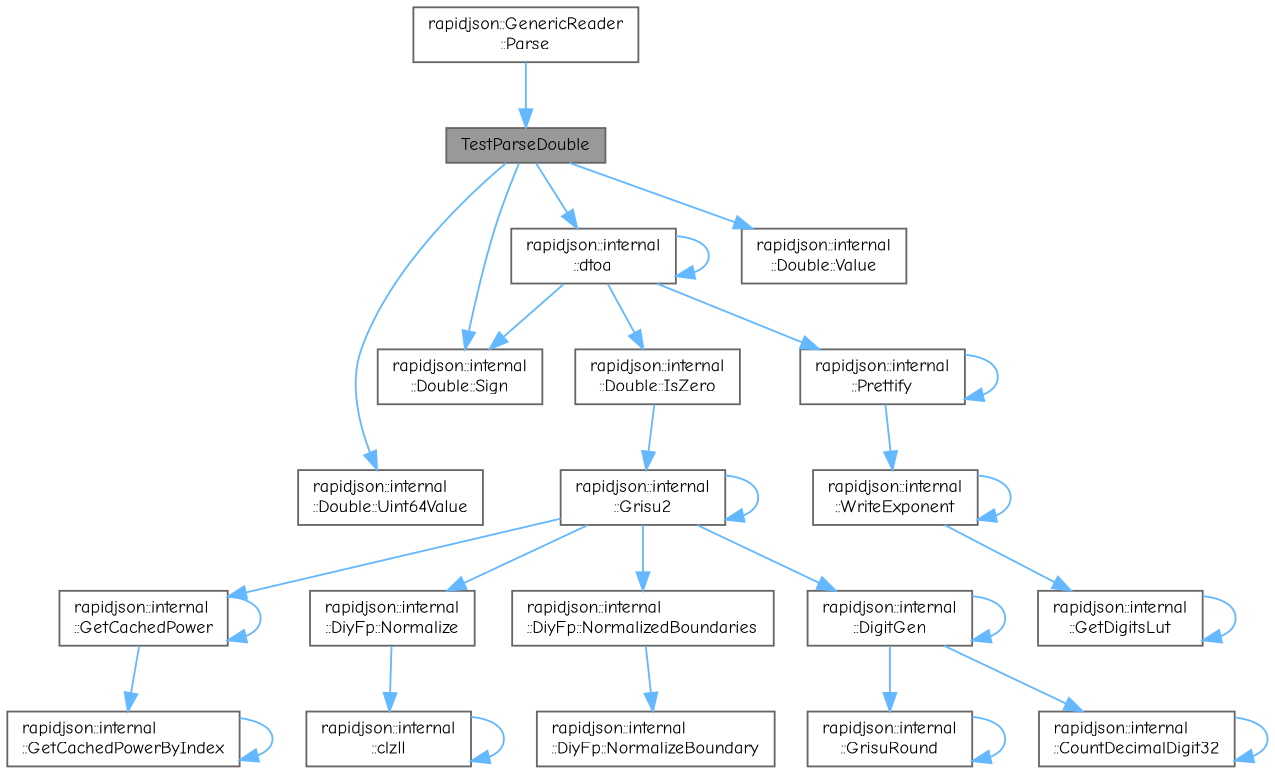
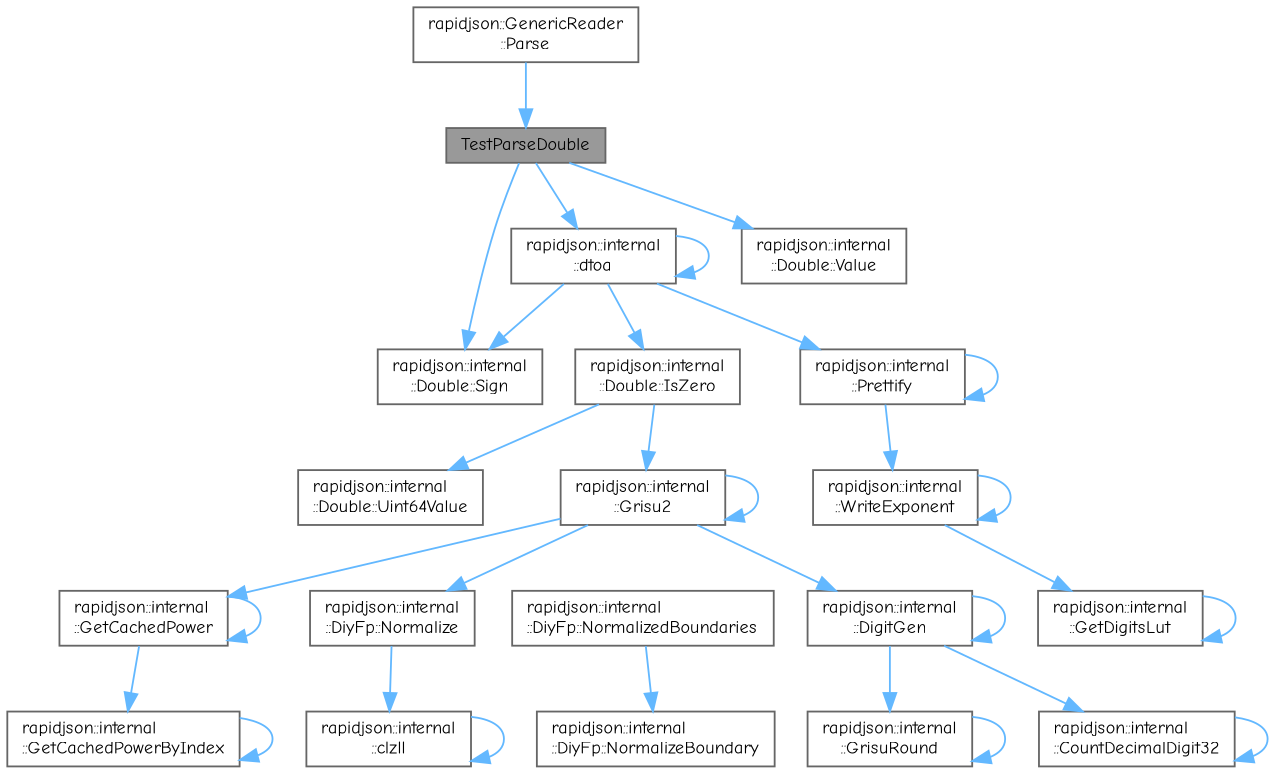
edge "TestParseDouble" -> "rapidjson::internal ::Double::Uint64Value": now "rapidjson::internal ::Double::IsZero" -> "rapidjson::internal ::Double::Uint64Value"
edge "rapidjson::internal ::Grisu2" -> "rapidjson::internal ::DiyFp::NormalizedBoundaries": removed
